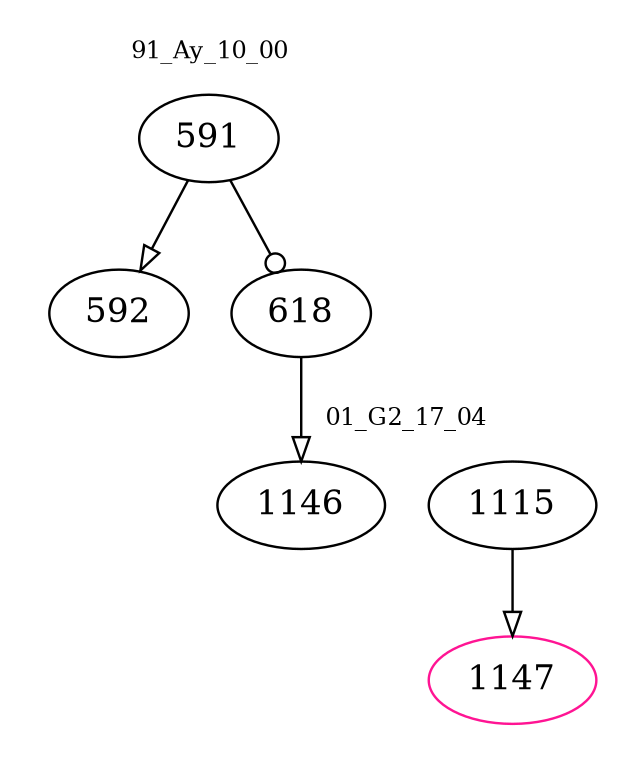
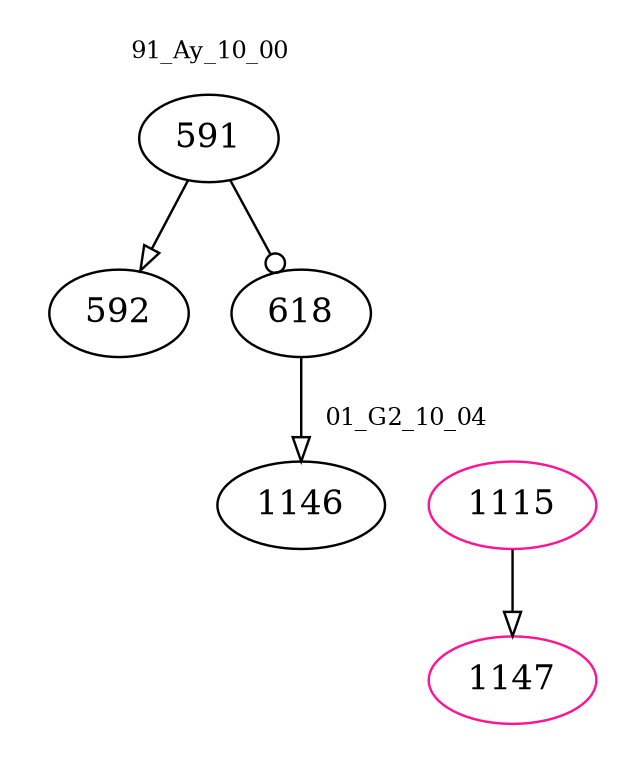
cluster "01_G2_17_04": label "01_G2_17_04" -> "01_G2_10_04"
node "1115": color black -> deeppink
